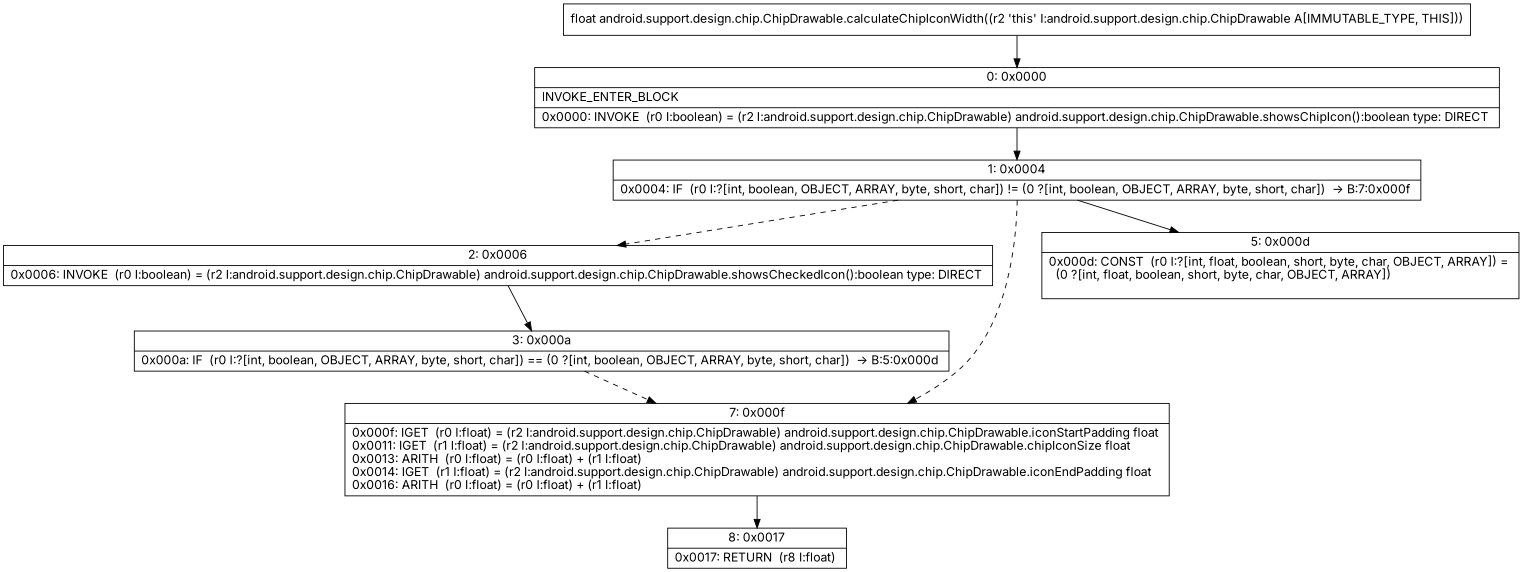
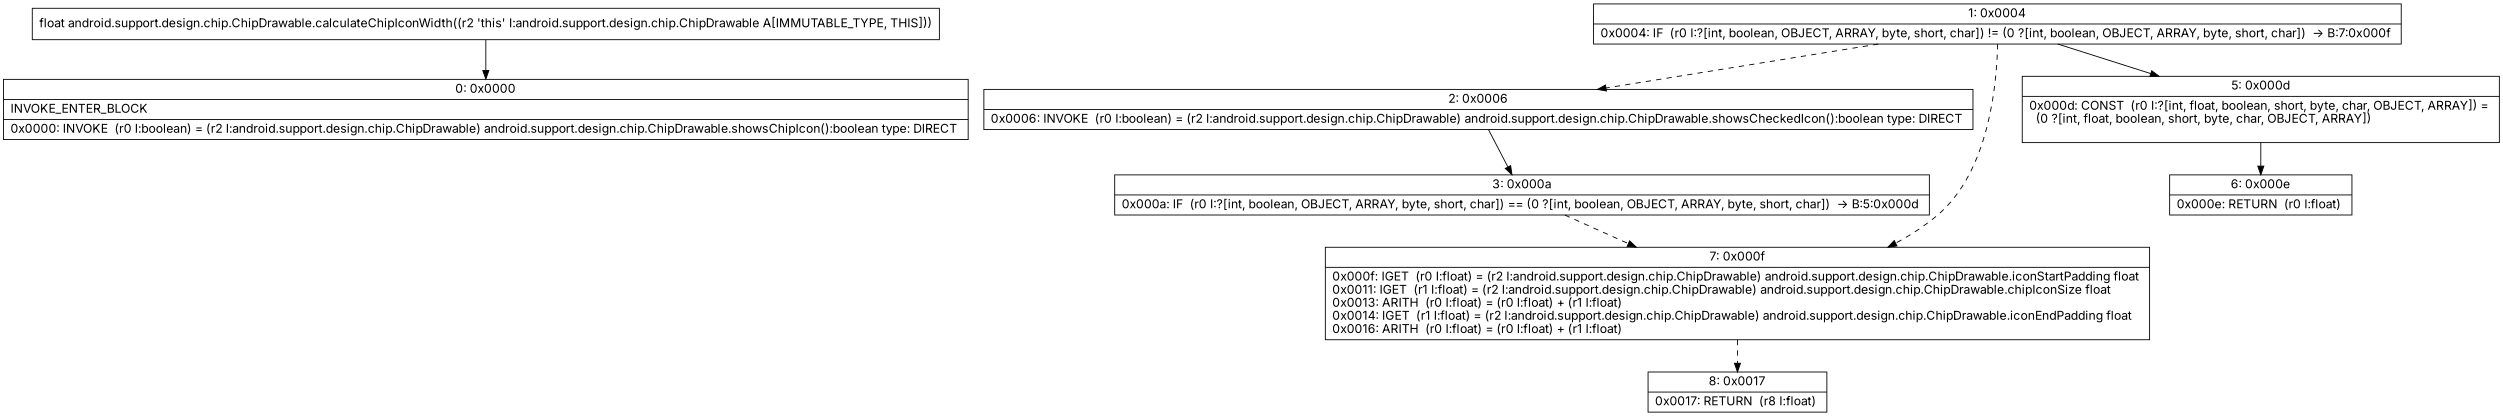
edge "0: 0x0000" -> "1: 0x0004": removed
node "6: 0x000e": added
edge "7: 0x000f" -> "8: 0x0017": style solid -> dashed
